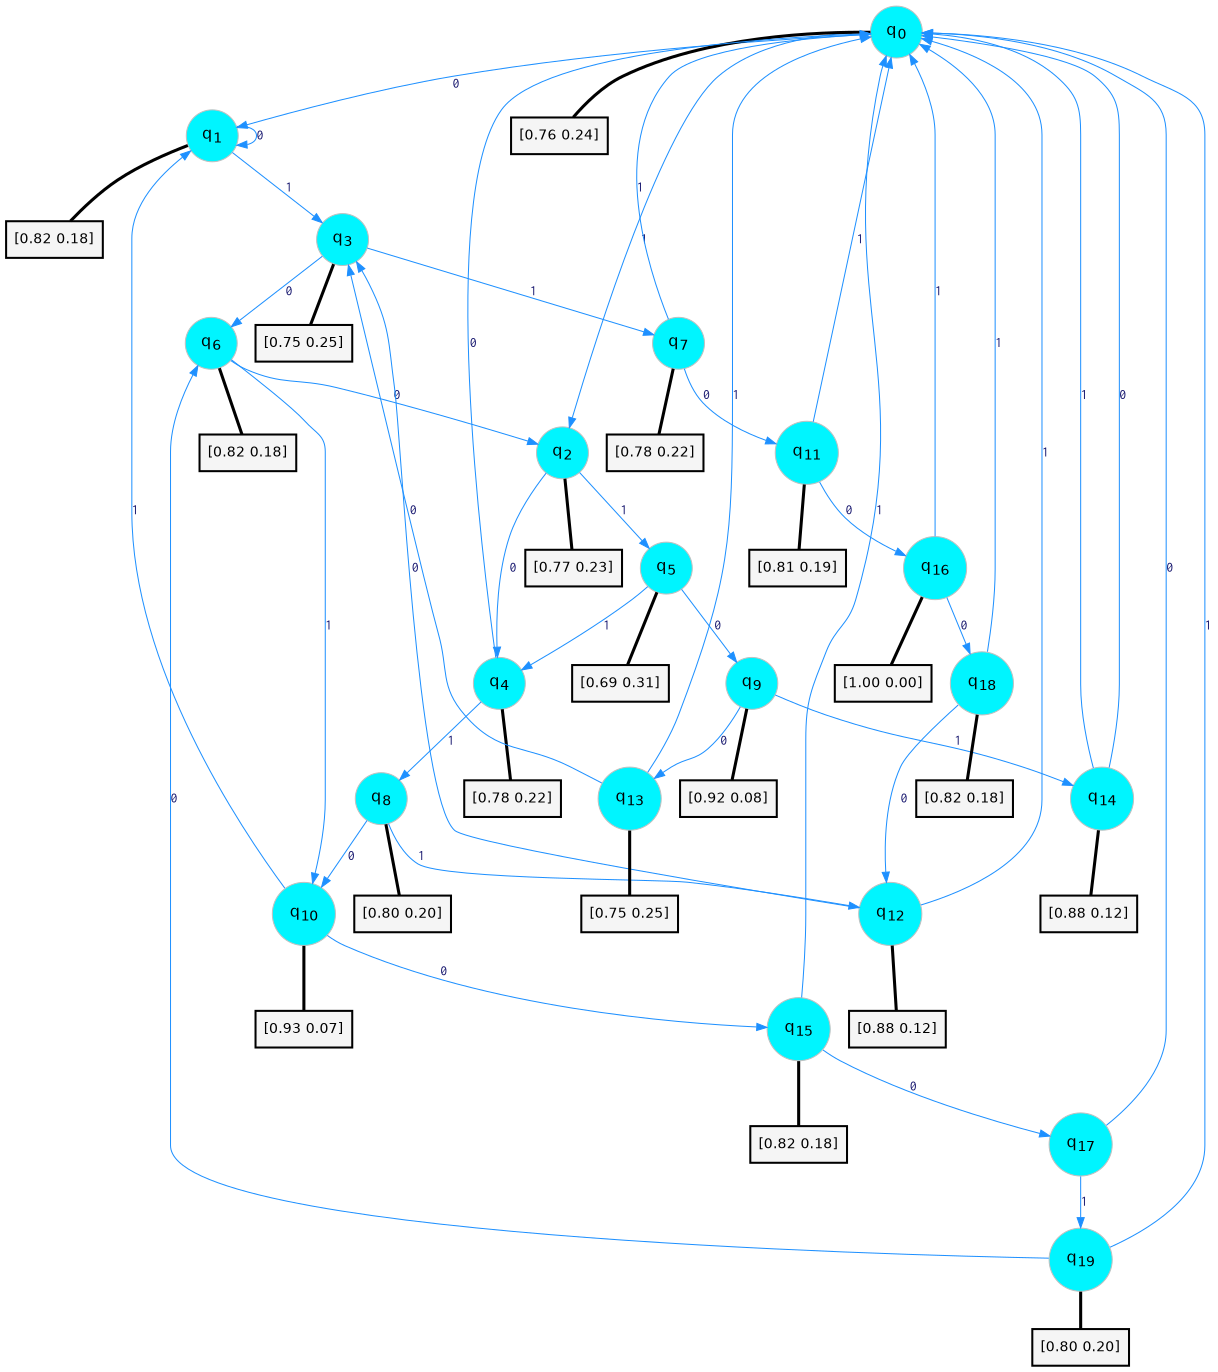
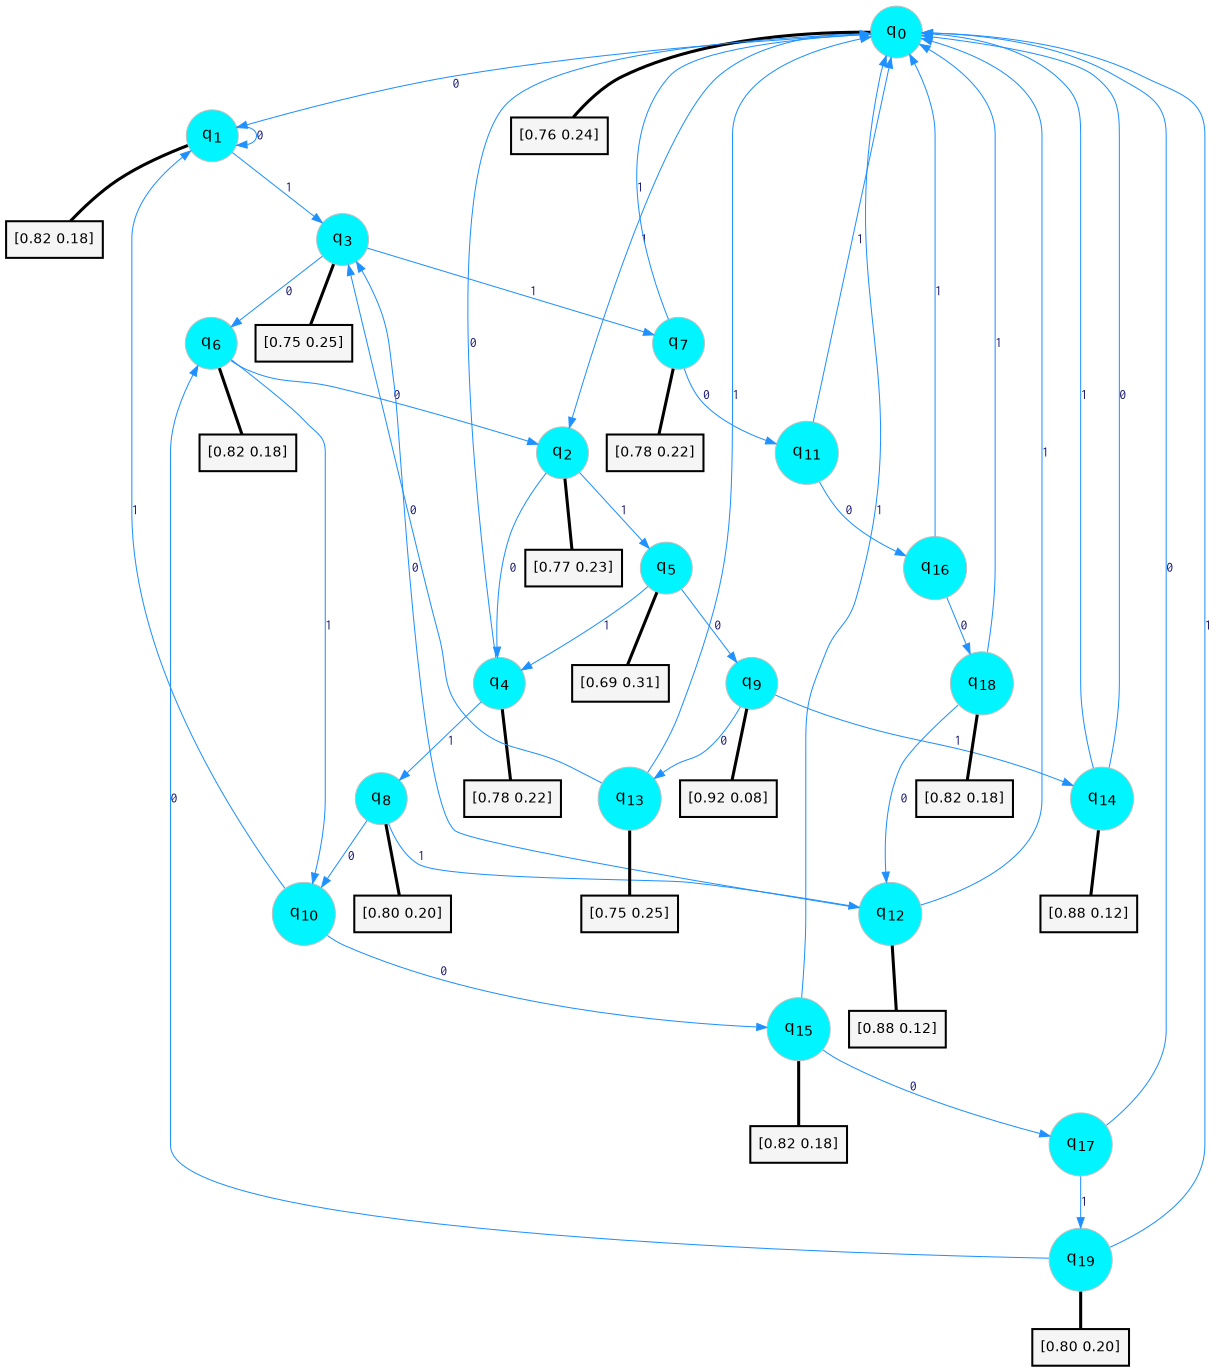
node "[0.81 0.19]": removed
node "[1.00 0.00]": removed
node "[0.93 0.07]": removed
